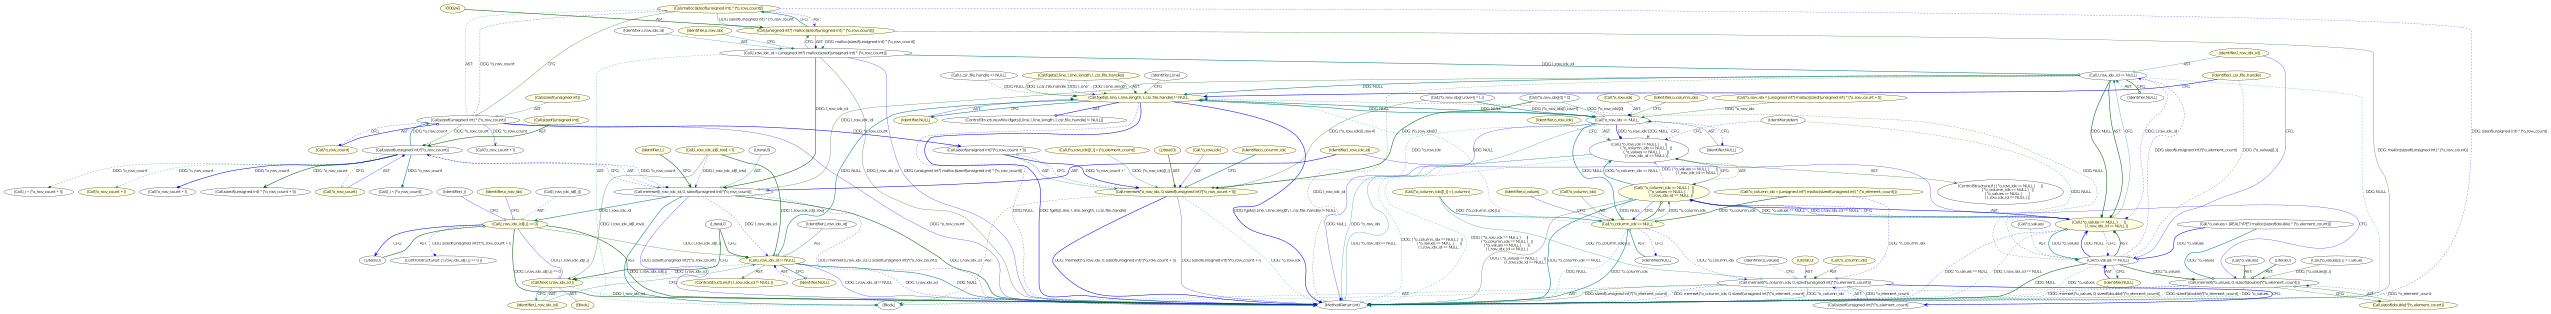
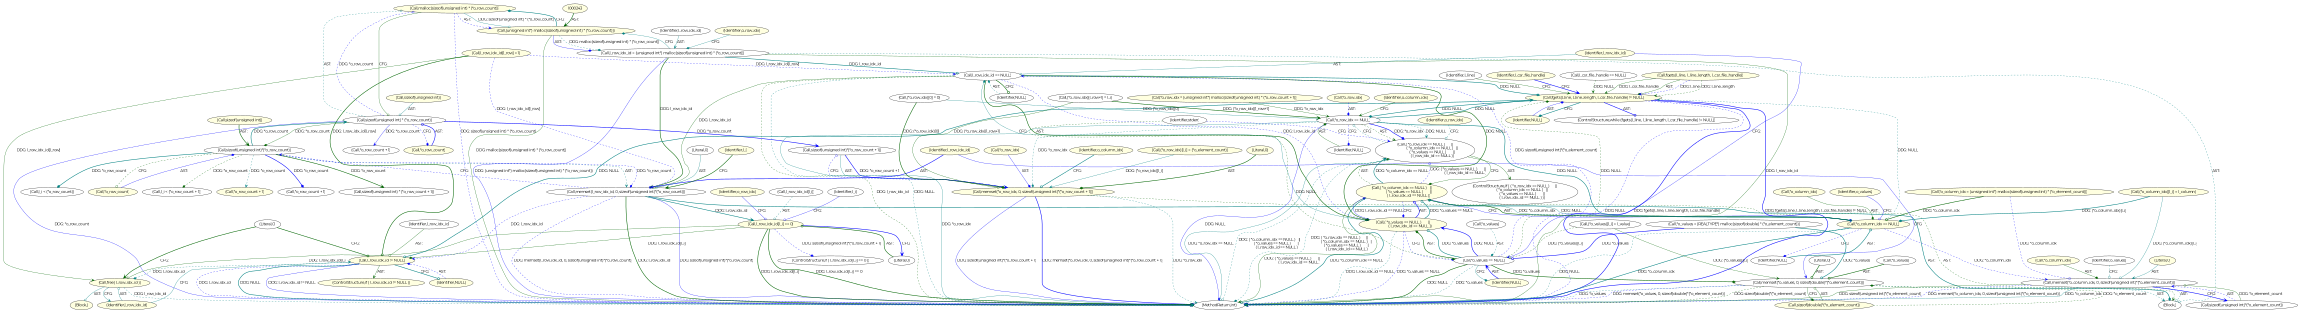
edge "(Call,l_row_idx_id[l_row] = 1)" -> "(Call,l_row_idx_id == NULL)": added, label "DDG: l_row_idx_id[l_row]"
edge "(Call,(*o_row_idx)[l_row+1] = l_i)" -> "(Call,*o_row_idx == NULL)": color teal -> darkgreen
edge "(Identifier,l_csr_file_handle)" -> "(Call,*o_values == NULL)": now "(Call,(*o_values)[l_i] = l_value)" -> "(Call,*o_values == NULL)"
edge "(Call,l_row_idx_id[l_i] == 0)" -> "(Call,free( l_row_idx_id ))": color blue -> darkgreen
